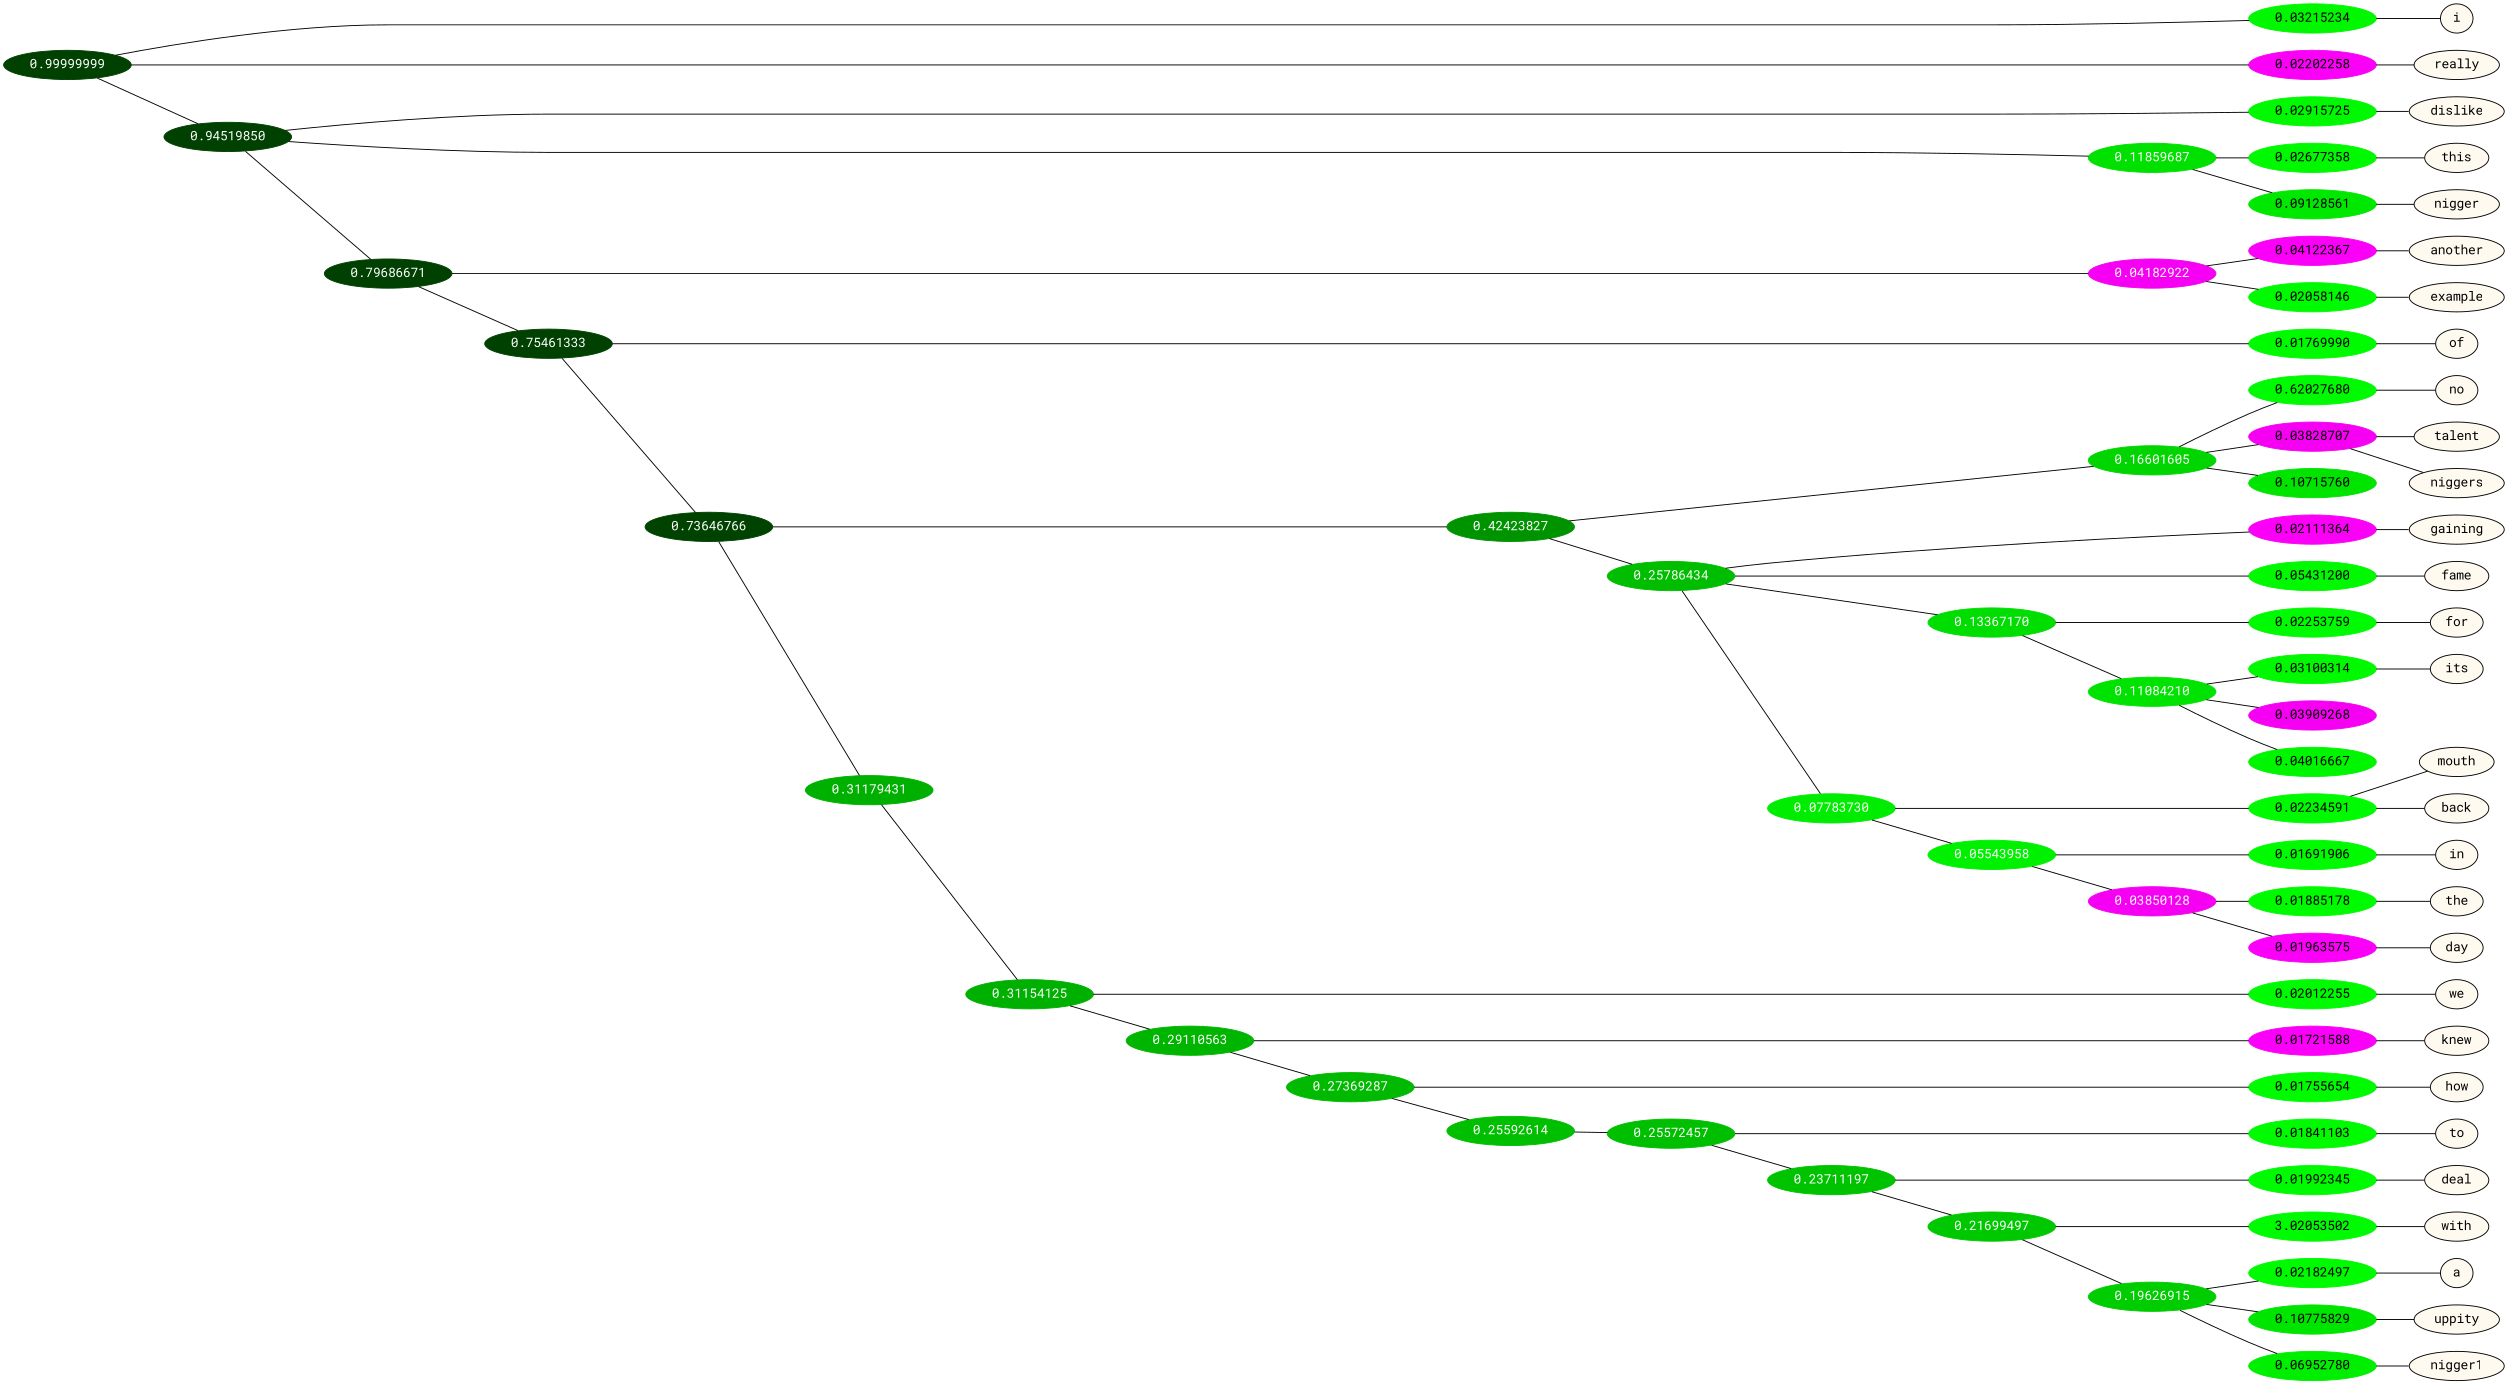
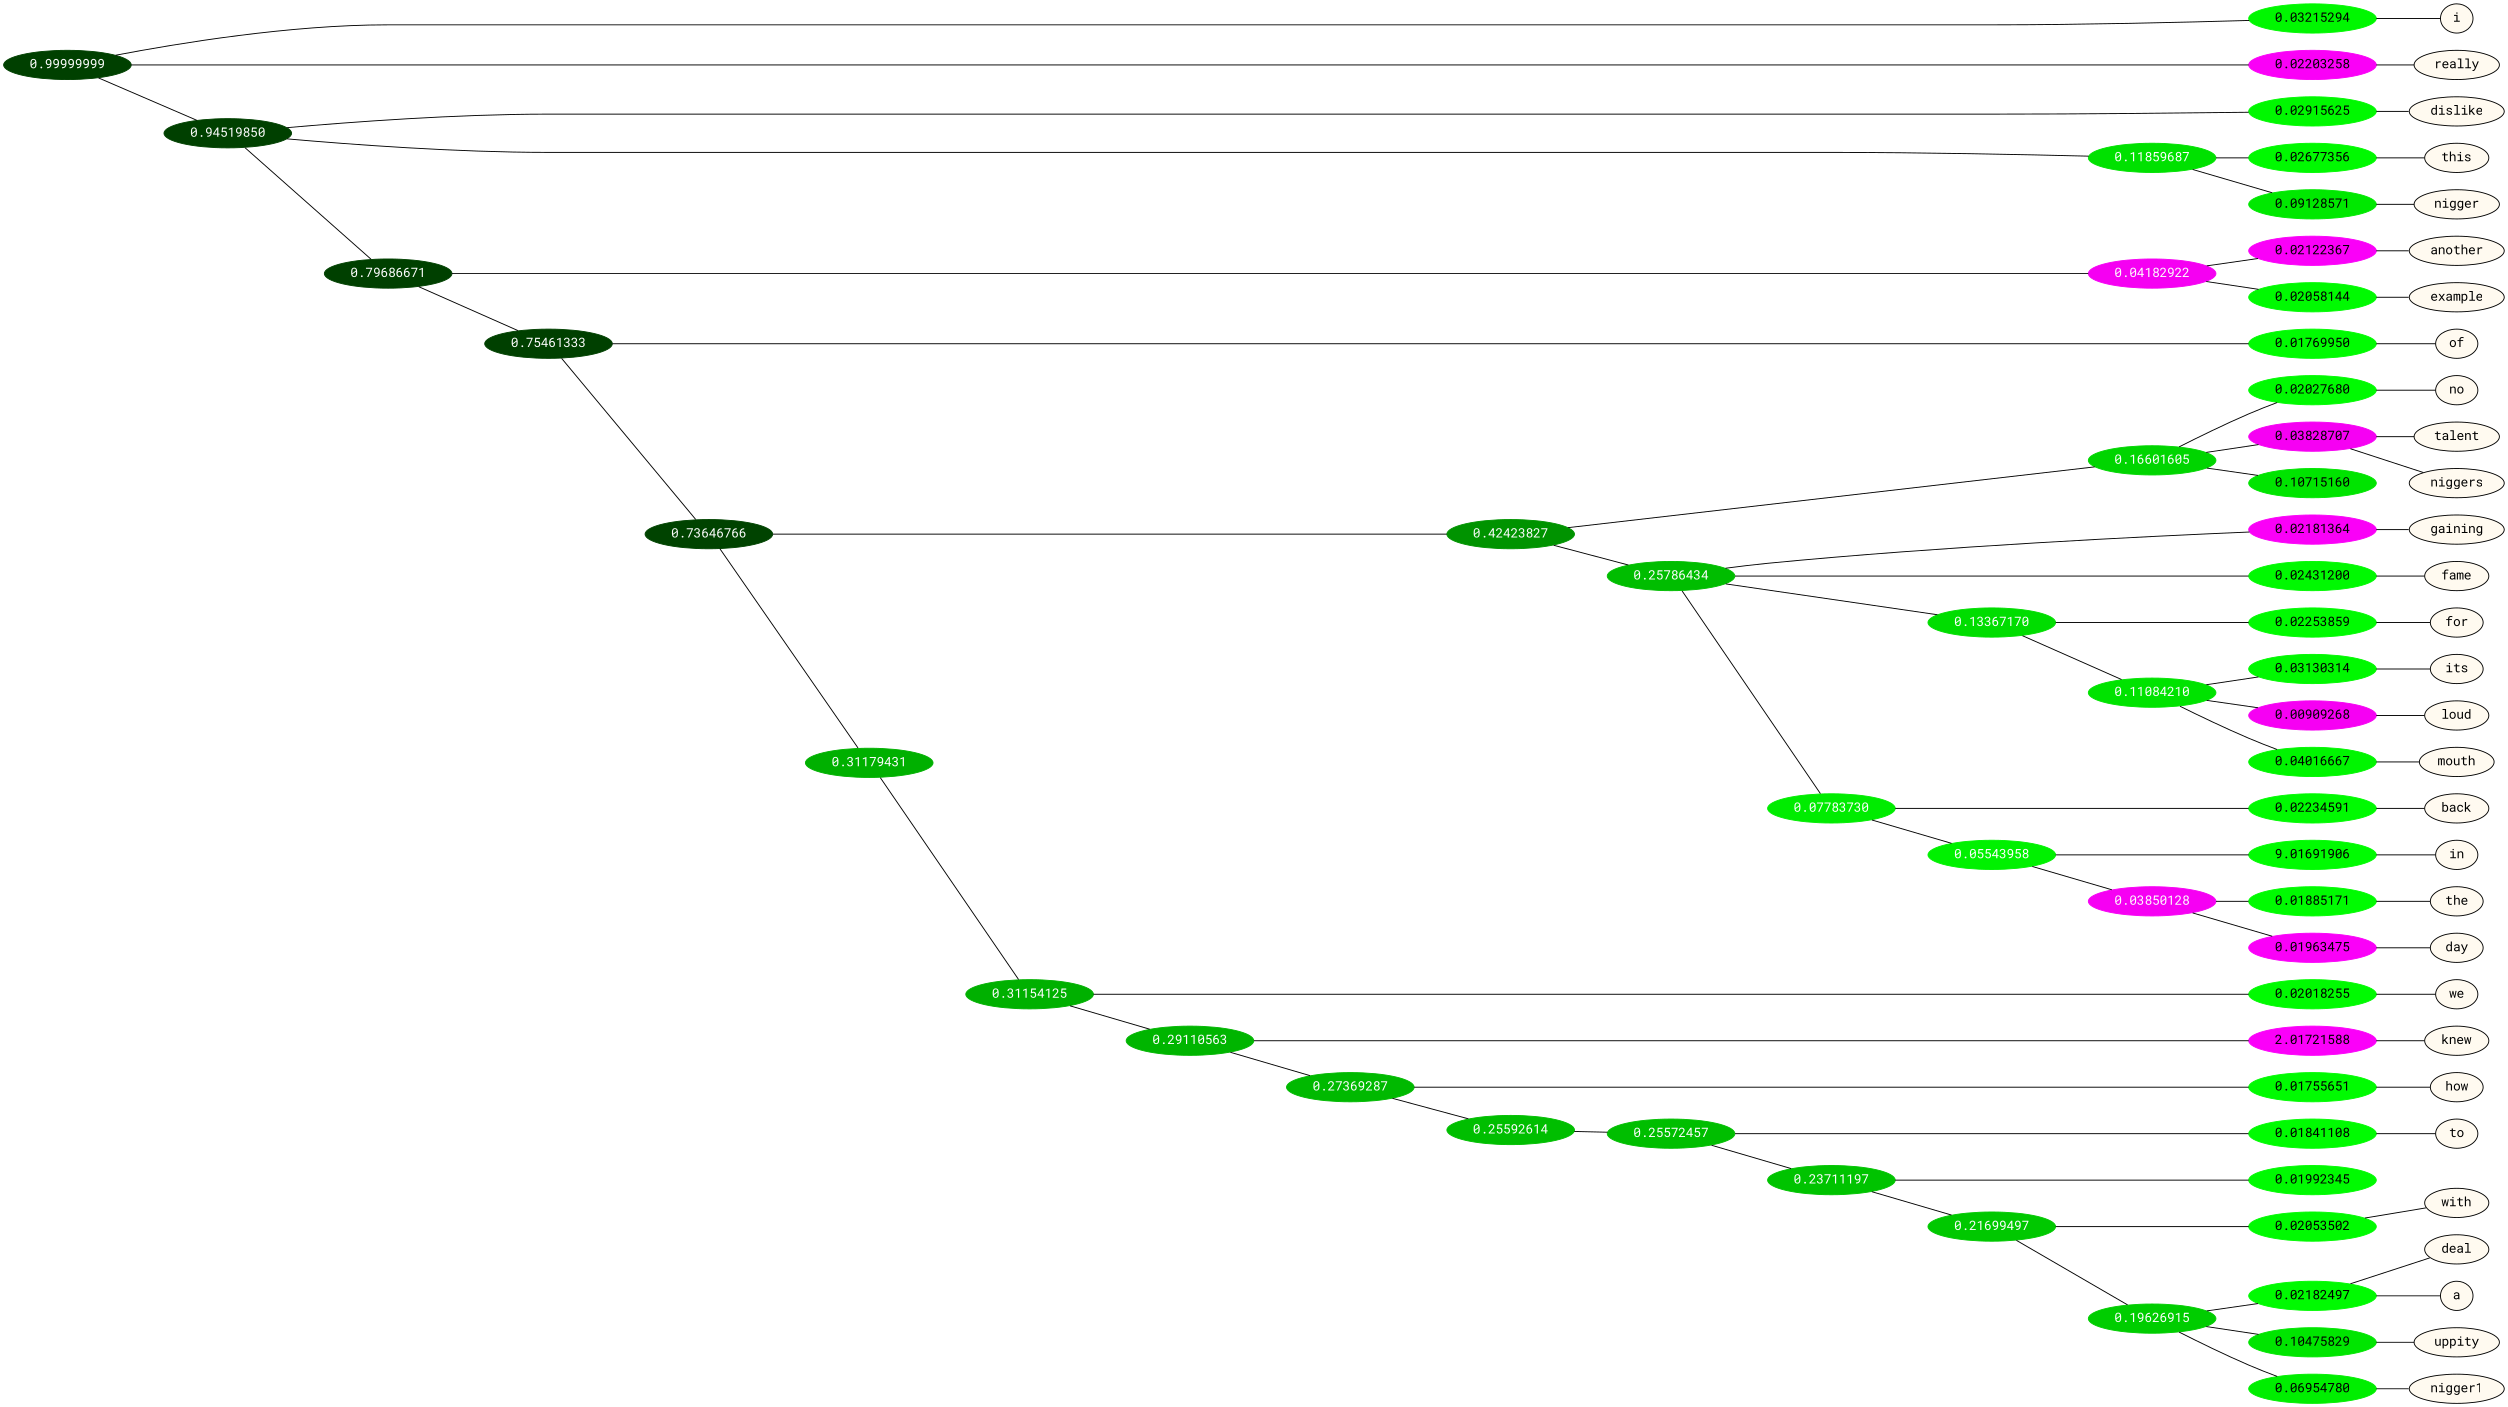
node "0.03215234": label "0.03215234" -> "0.03215294"
node "0.02202258": label "0.02202258" -> "0.02203258"
node "0.02915725": label "0.02915725" -> "0.02915625"
node "0.02677358": label "0.02677358" -> "0.02677356"
node "0.09128561": label "0.09128561" -> "0.09128571"
node "0.04122367": label "0.04122367" -> "0.02122367"
node "0.02058146": label "0.02058146" -> "0.02058144"
node "0.01769990": label "0.01769990" -> "0.01769950"
node "0.62027680": label "0.62027680" -> "0.02027680"
node "0.10715760": label "0.10715760" -> "0.10715160"
node "0.02111364": label "0.02111364" -> "0.02181364"
node "0.05431200": label "0.05431200" -> "0.02431200"
node "0.02253759": label "0.02253759" -> "0.02253859"
node "0.03100314": label "0.03100314" -> "0.03130314"
node "0.03909268": label "0.03909268" -> "0.00909268"
node "loud": added
edge "mouth" -- "0.02234591": now "mouth" -- "0.04016667"
node "0.01691906": label "0.01691906" -> "9.01691906"
node "0.01885178": label "0.01885178" -> "0.01885171"
node "0.01963575": label "0.01963575" -> "0.01963475"
node "0.02012255": label "0.02012255" -> "0.02018255"
node "0.01721588": label "0.01721588" -> "2.01721588"
node "0.01755654": label "0.01755654" -> "0.01755651"
node "0.01841103": label "0.01841103" -> "0.01841108"
edge "0.01992345" -- "deal": now "0.02182497" -- "deal"
node "3.02053502": label "3.02053502" -> "0.02053502"
node "0.10775829": label "0.10775829" -> "0.10475829"
node "0.06952780": label "0.06952780" -> "0.06954780"
